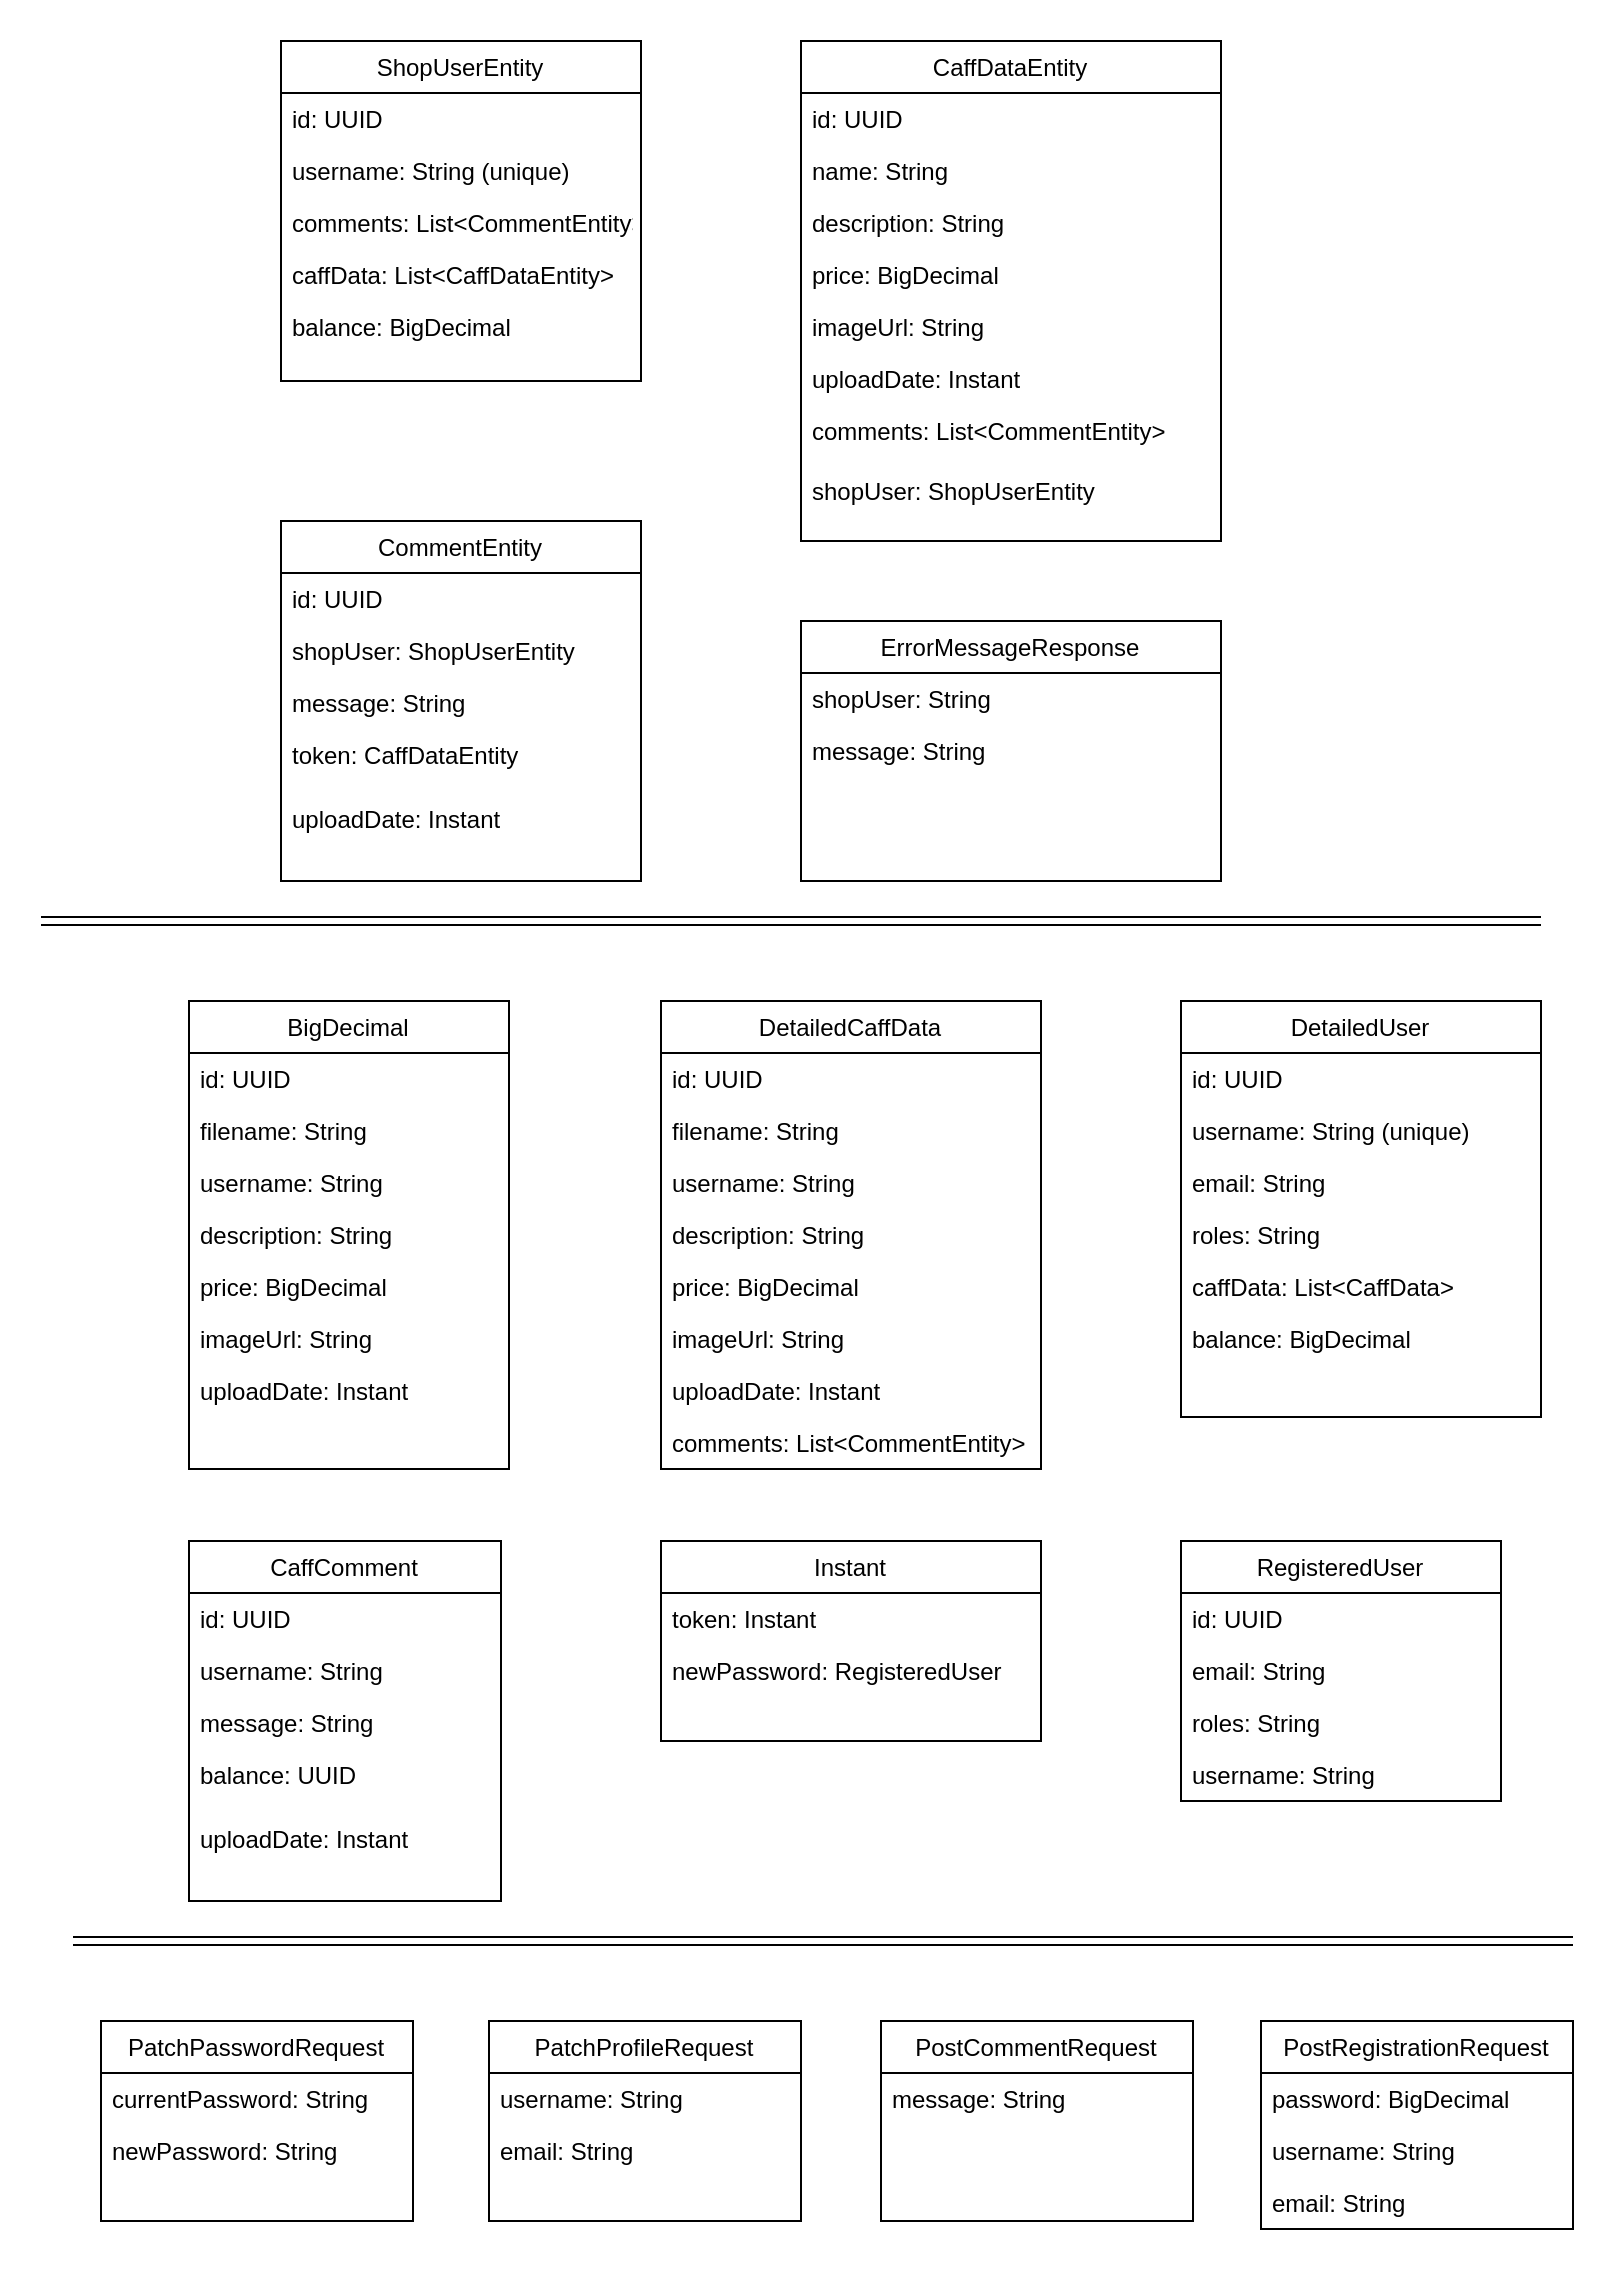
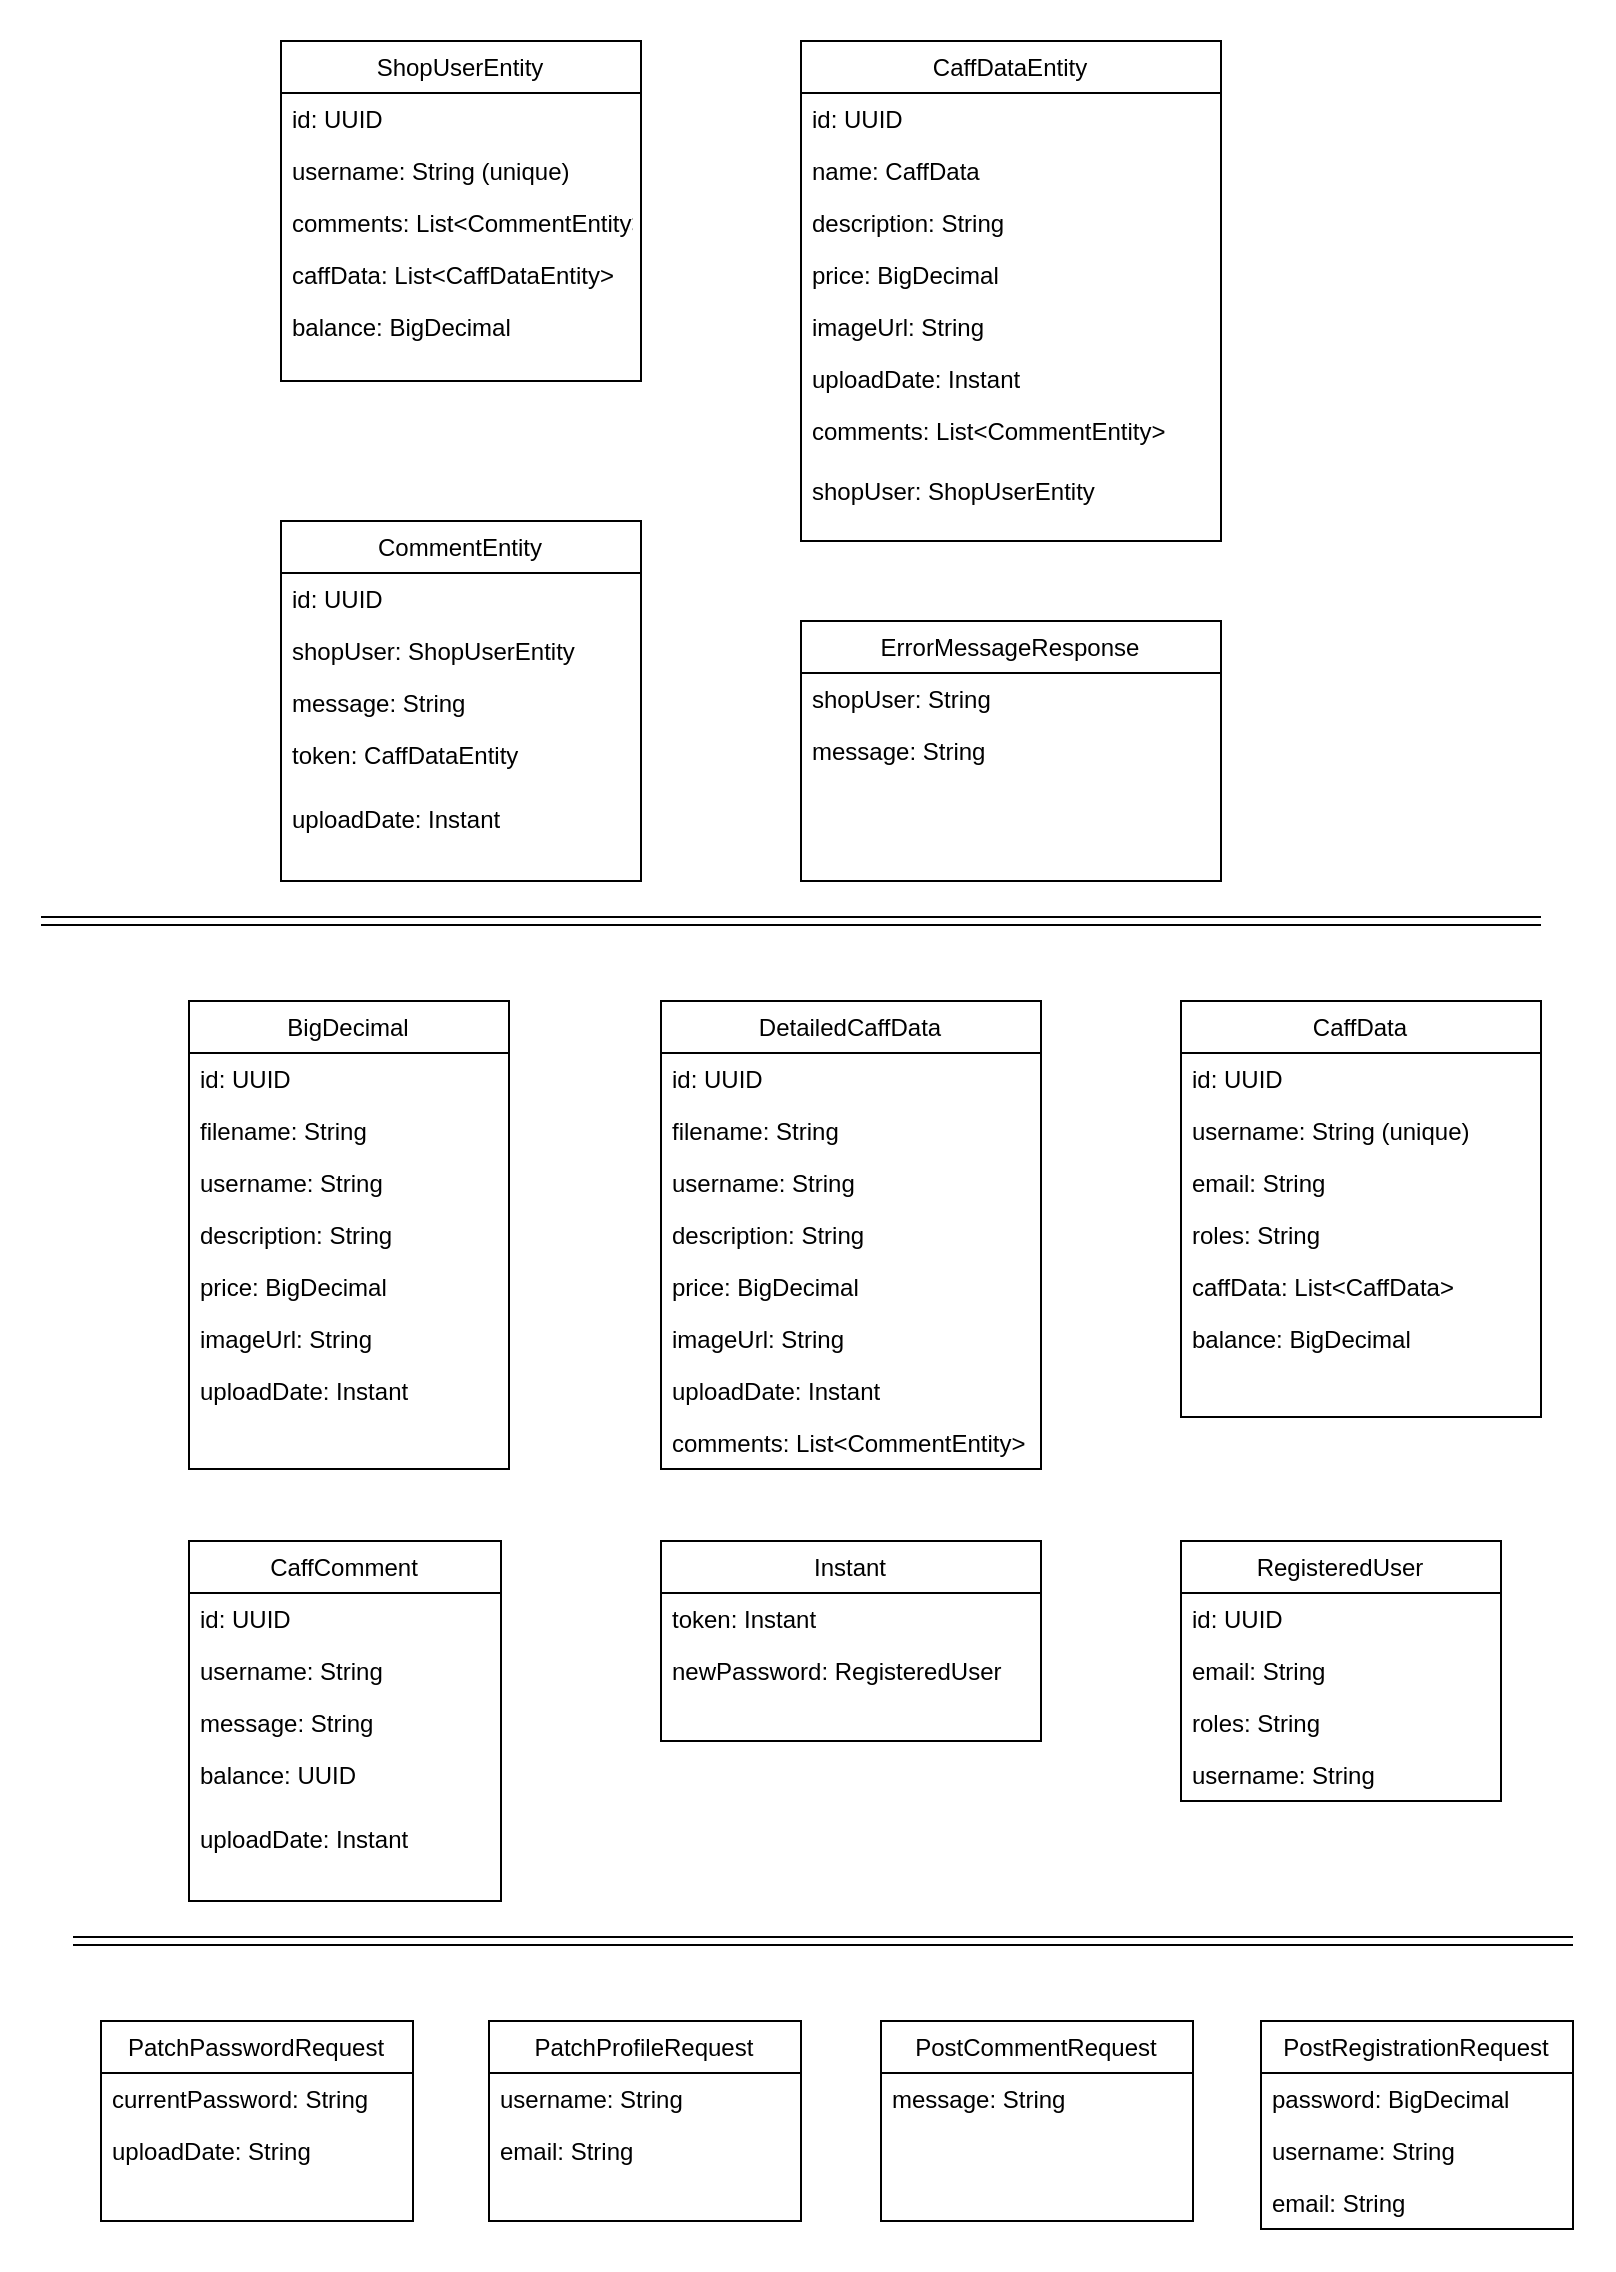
node "name: String": label "name: String" -> "name: CaffData"
node "DetailedUser": label "DetailedUser" -> "CaffData"
node "newPassword: String": label "newPassword: String" -> "uploadDate: String"
